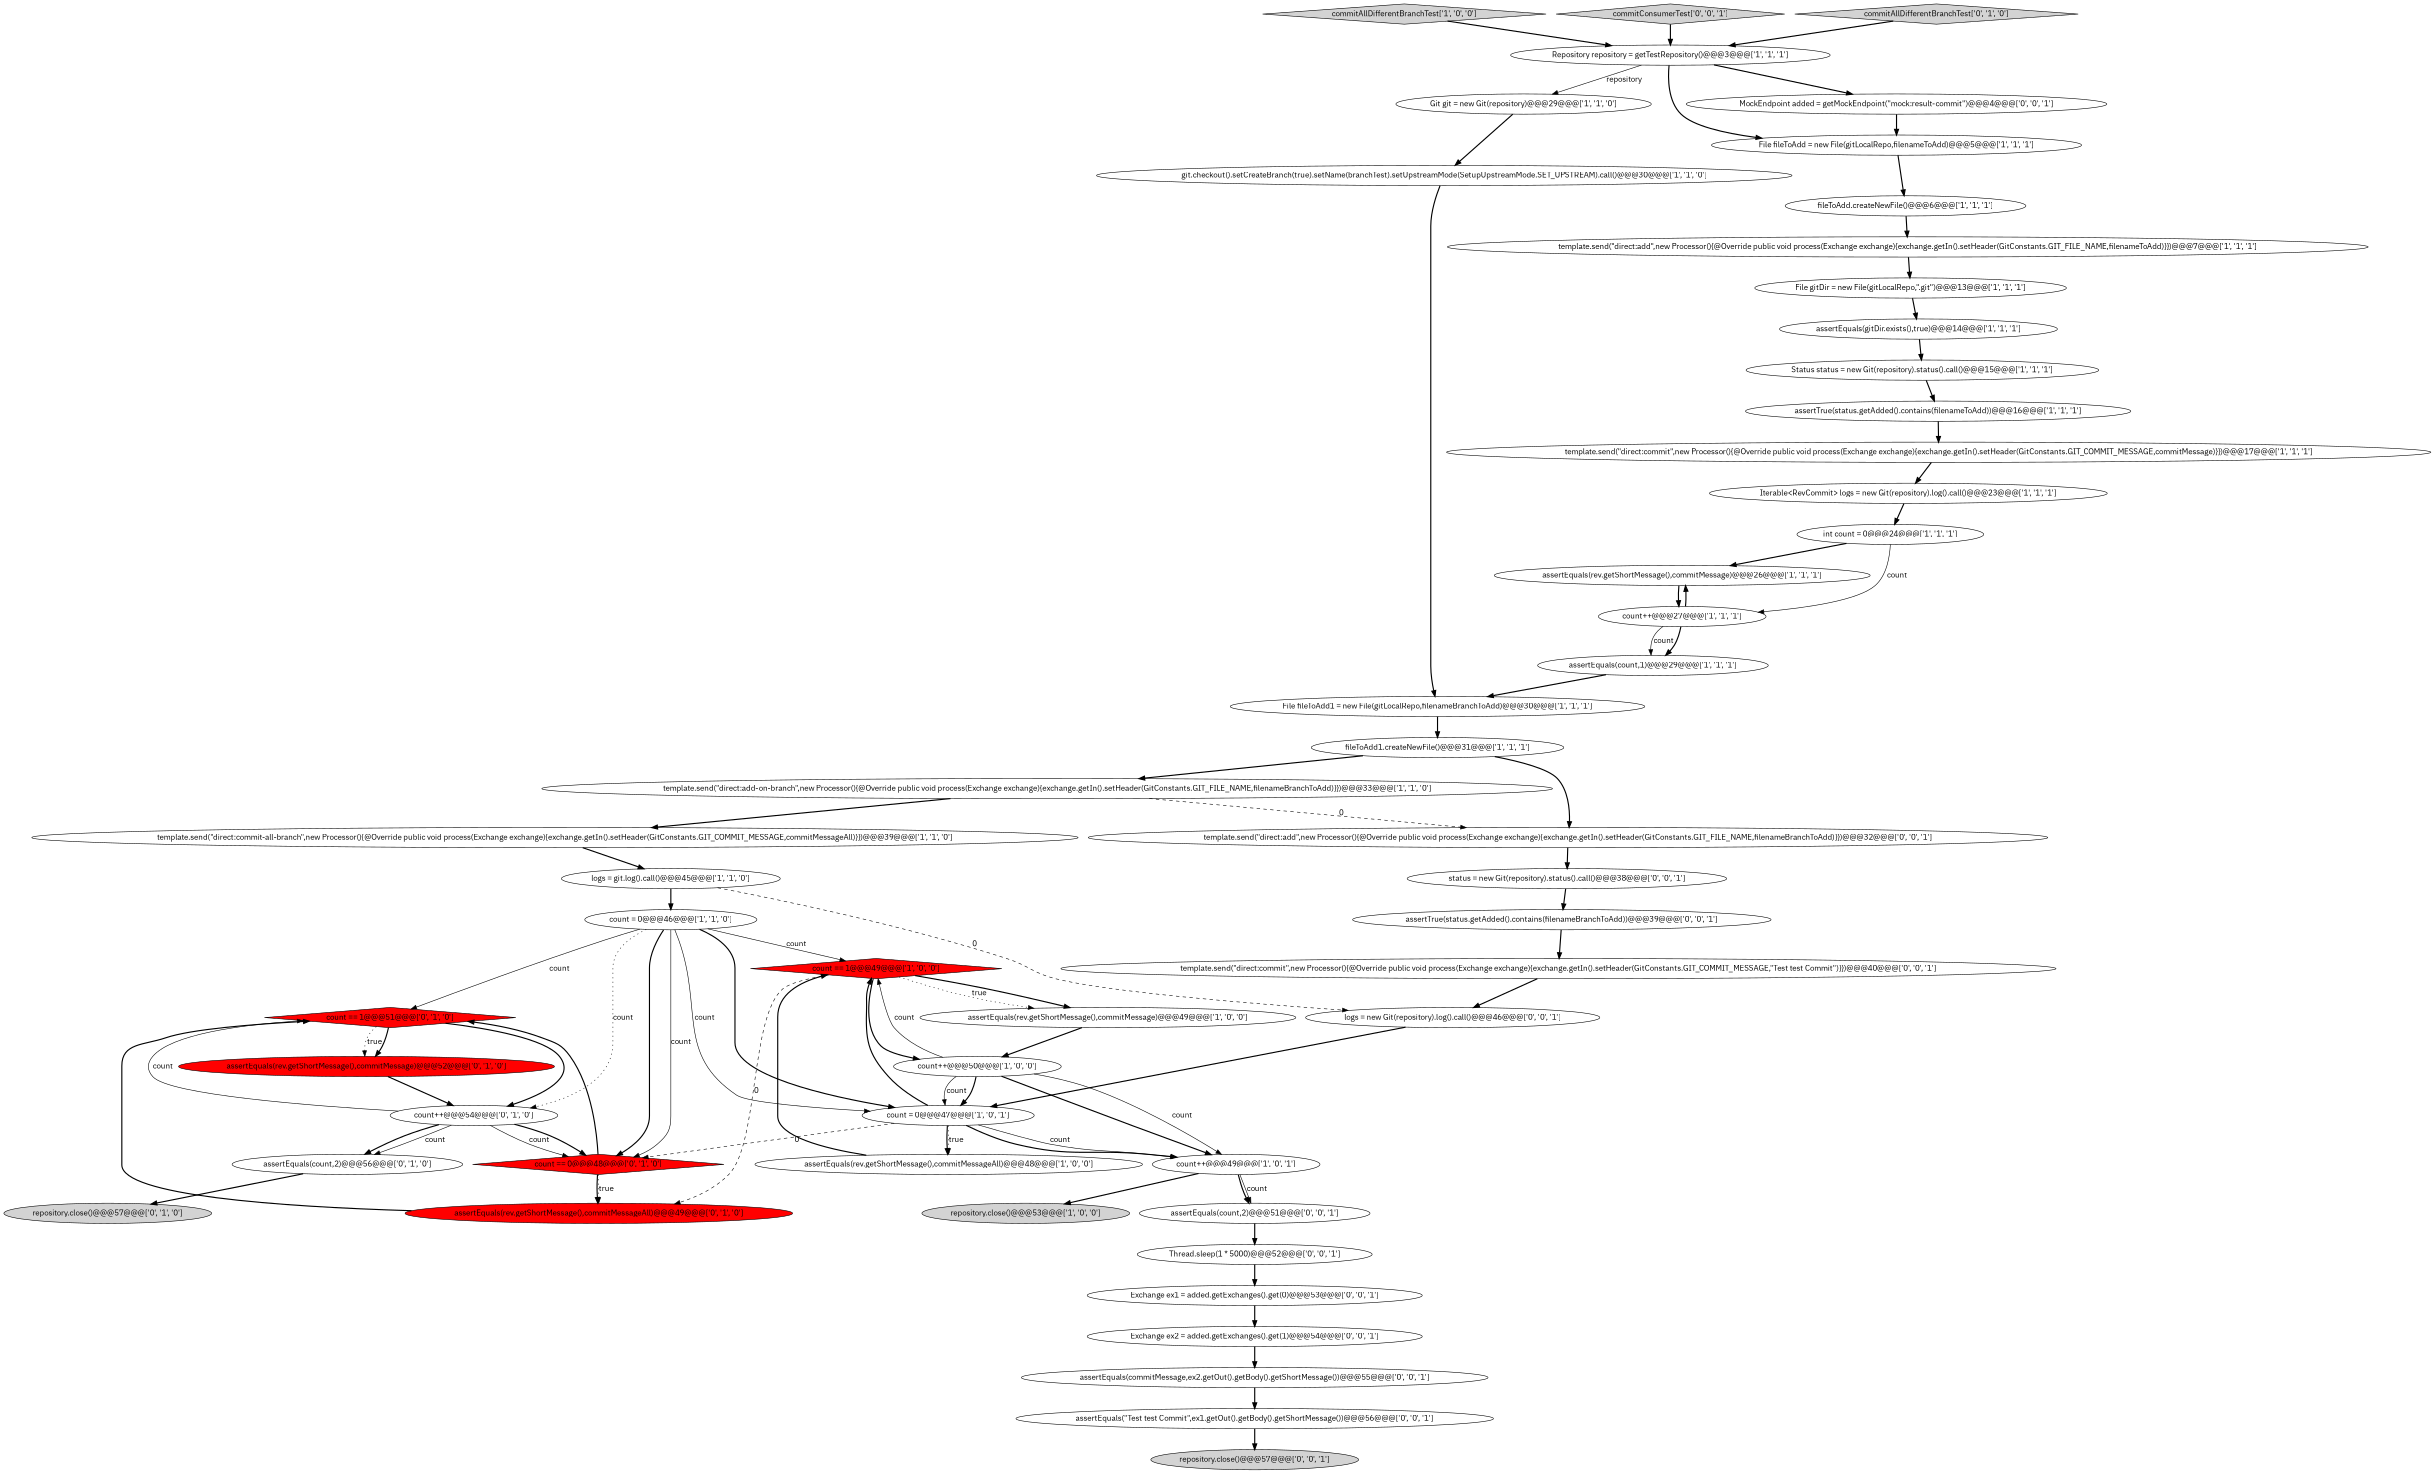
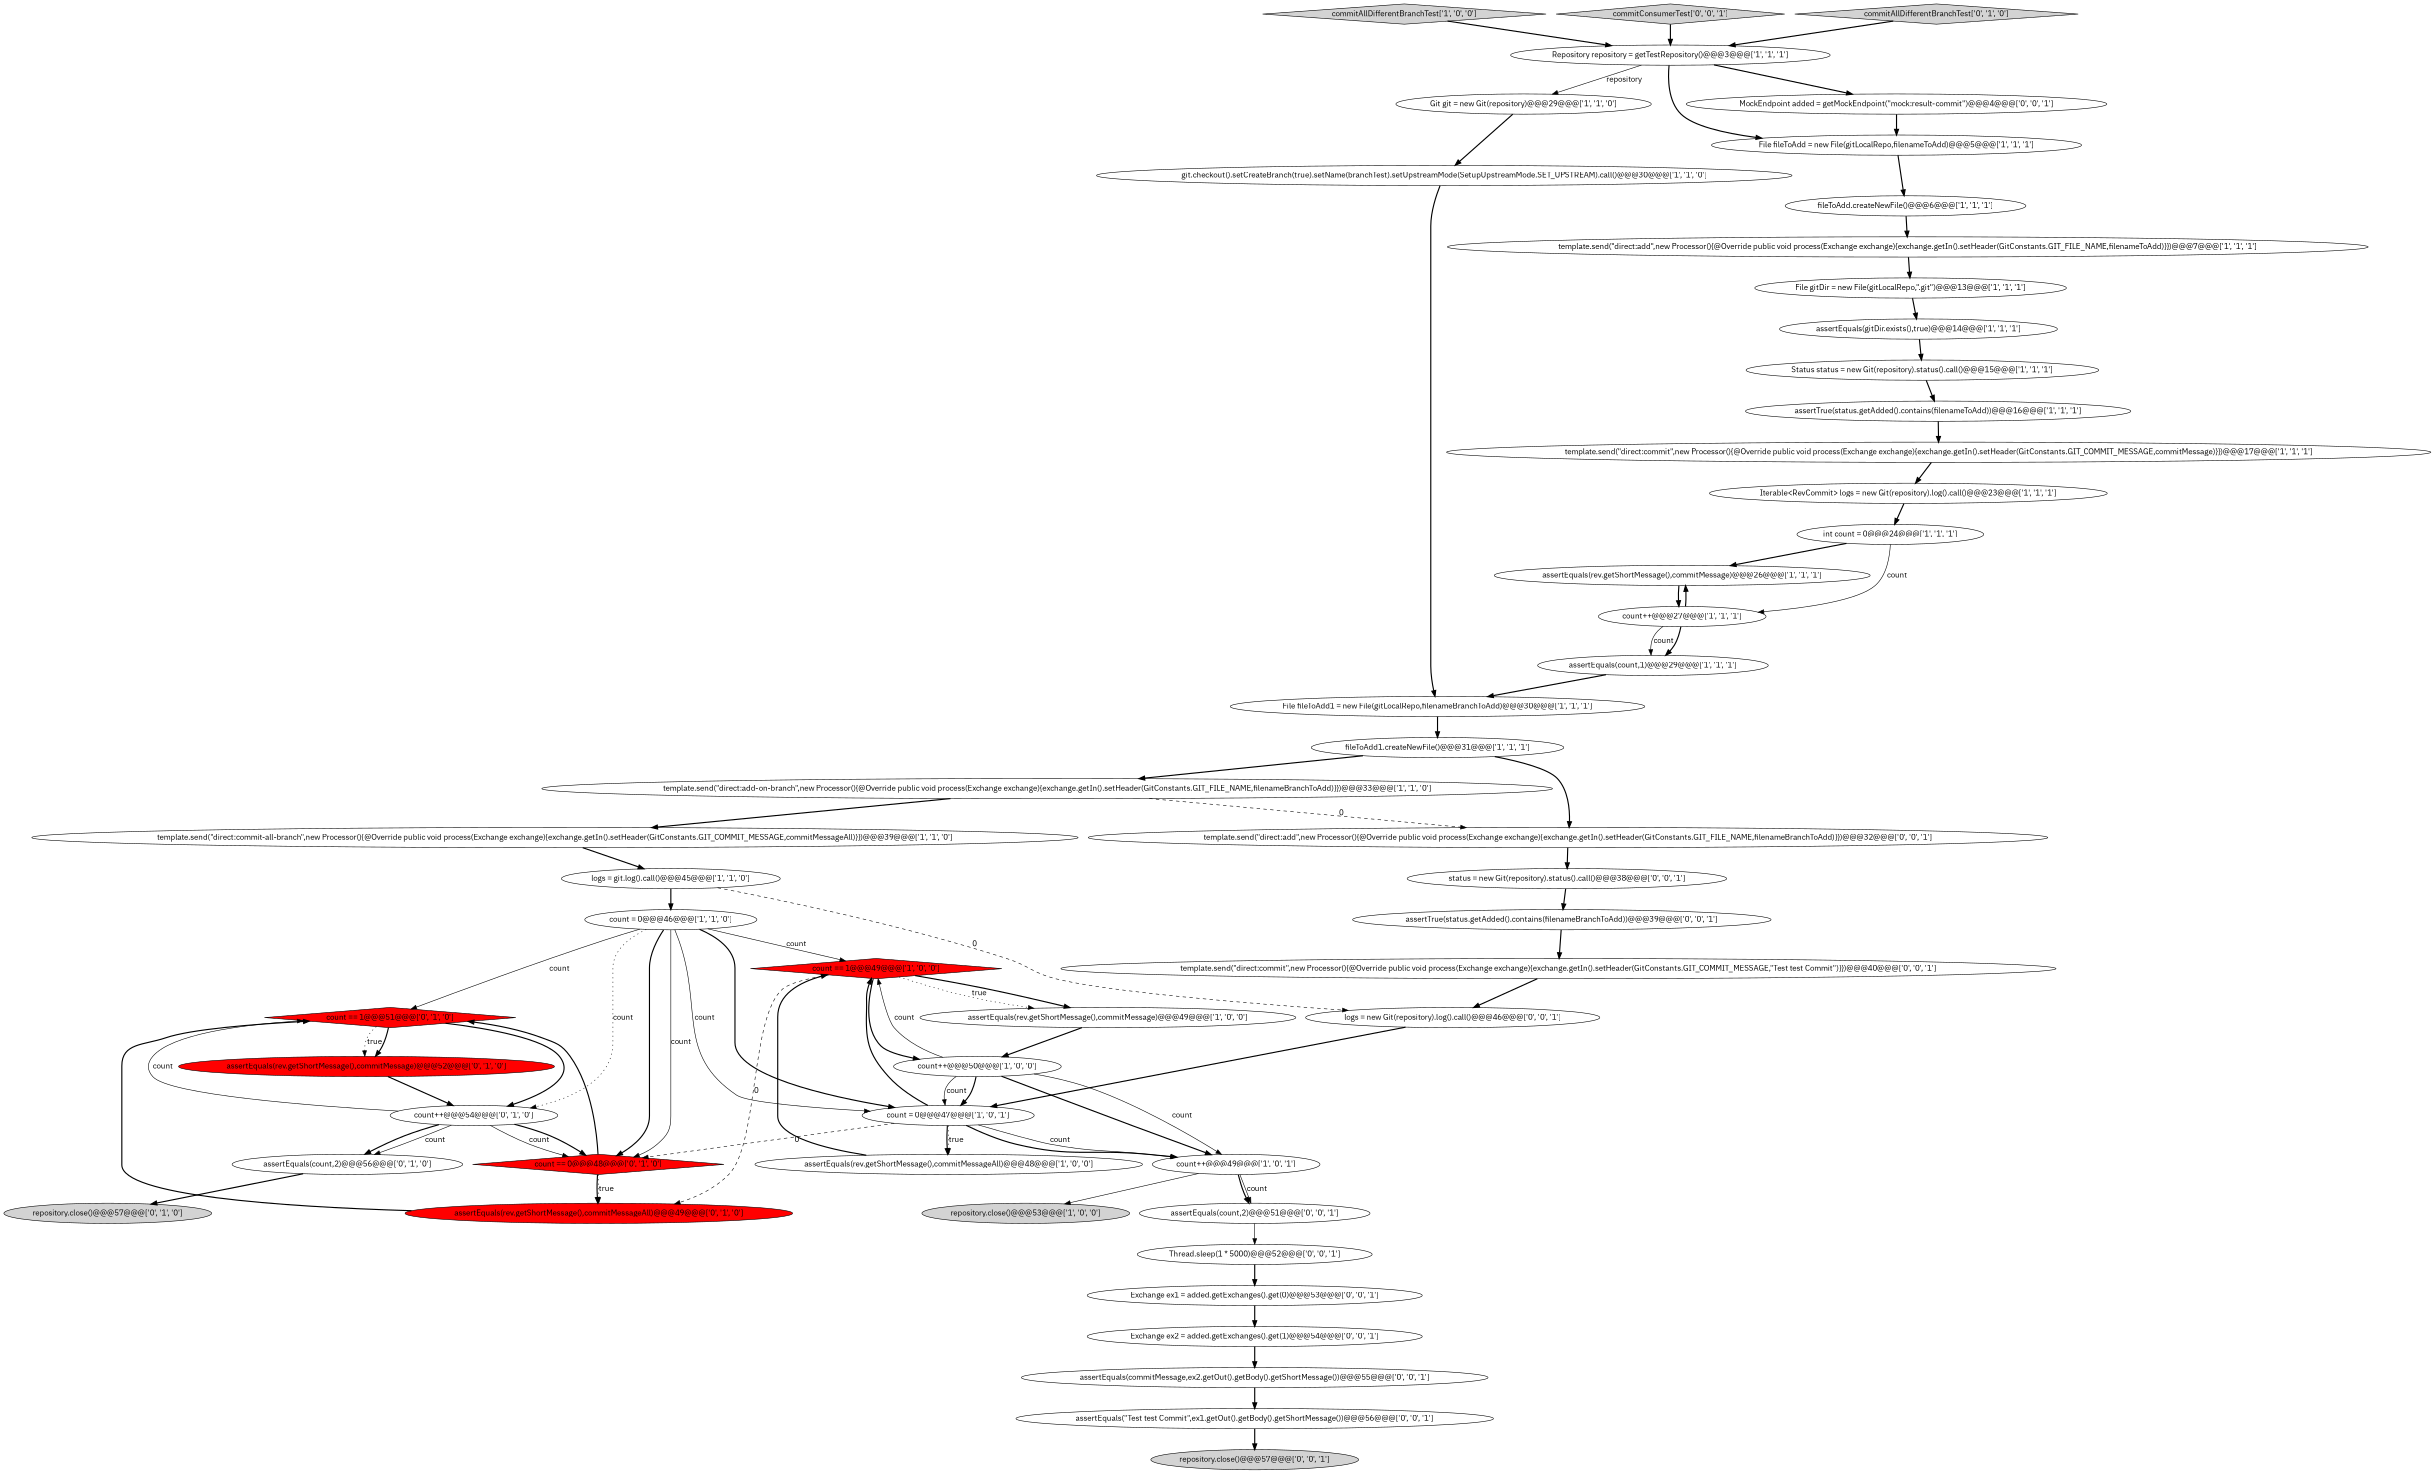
edge "count++@@@49@@@['1', '0', '1']" -> "repository.close()@@@53@@@['1', '0', '0']": style bold -> solid
edge "assertEquals(count,2)@@@51@@@['0', '0', '1']" -> "Thread.sleep(1 * 5000)@@@52@@@['0', '0', '1']": style bold -> solid
